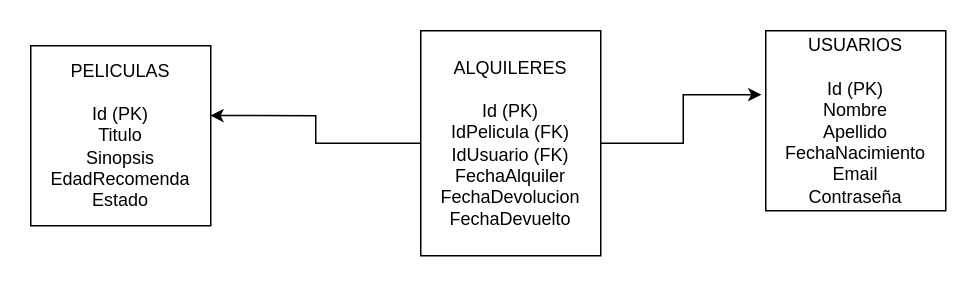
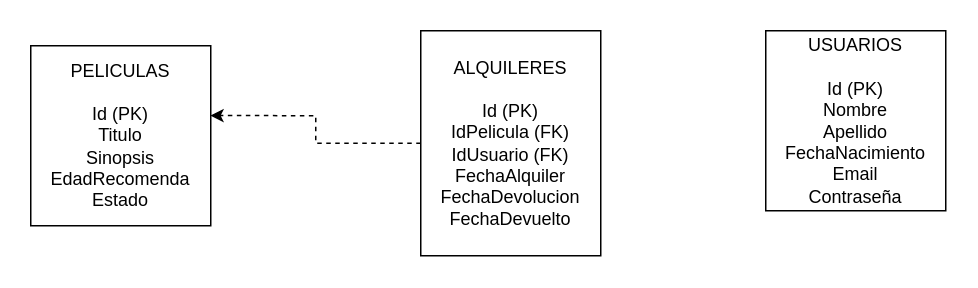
edge "ALQUILERES Id (PK) IdPelicula (FK) IdUsuario (FK) FechaAlquiler FechaDevolucion FechaDevuelto" -> "USUARIOS Id (PK) Nombre Apellido FechaNacimiento Email Contraseña": removed
edge "ALQUILERES Id (PK) IdPelicula (FK) IdUsuario (FK) FechaAlquiler FechaDevolucion FechaDevuelto" -> "PELICULAS Id (PK) Titulo Sinopsis EdadRecomenda Estado": style solid -> dashed
